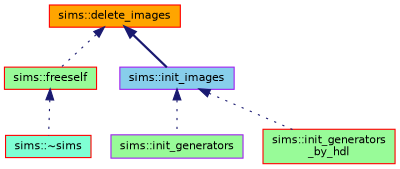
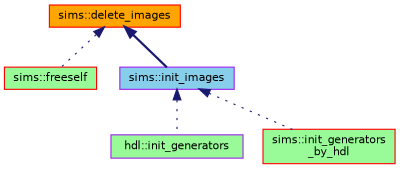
node "sims::~sims": removed
node "sims::init_generators": label "sims::init_generators" -> "hdl::init_generators"
